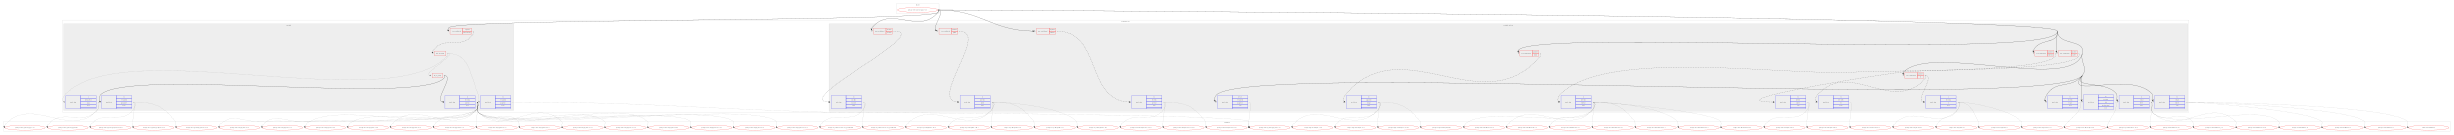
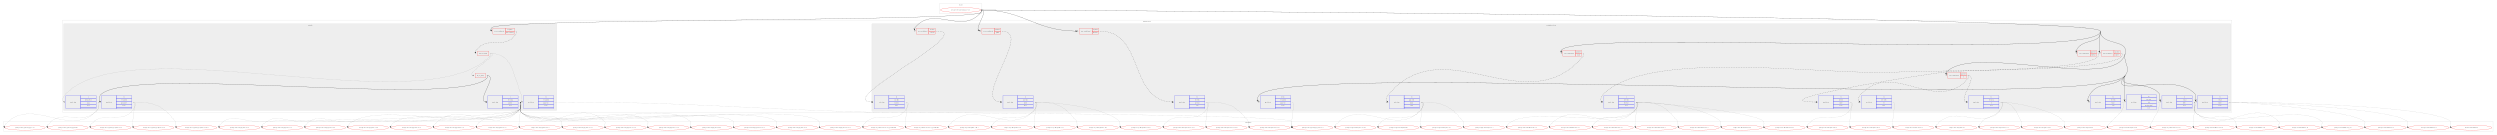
node "portage://dev-lang/python-2.7.16": added
